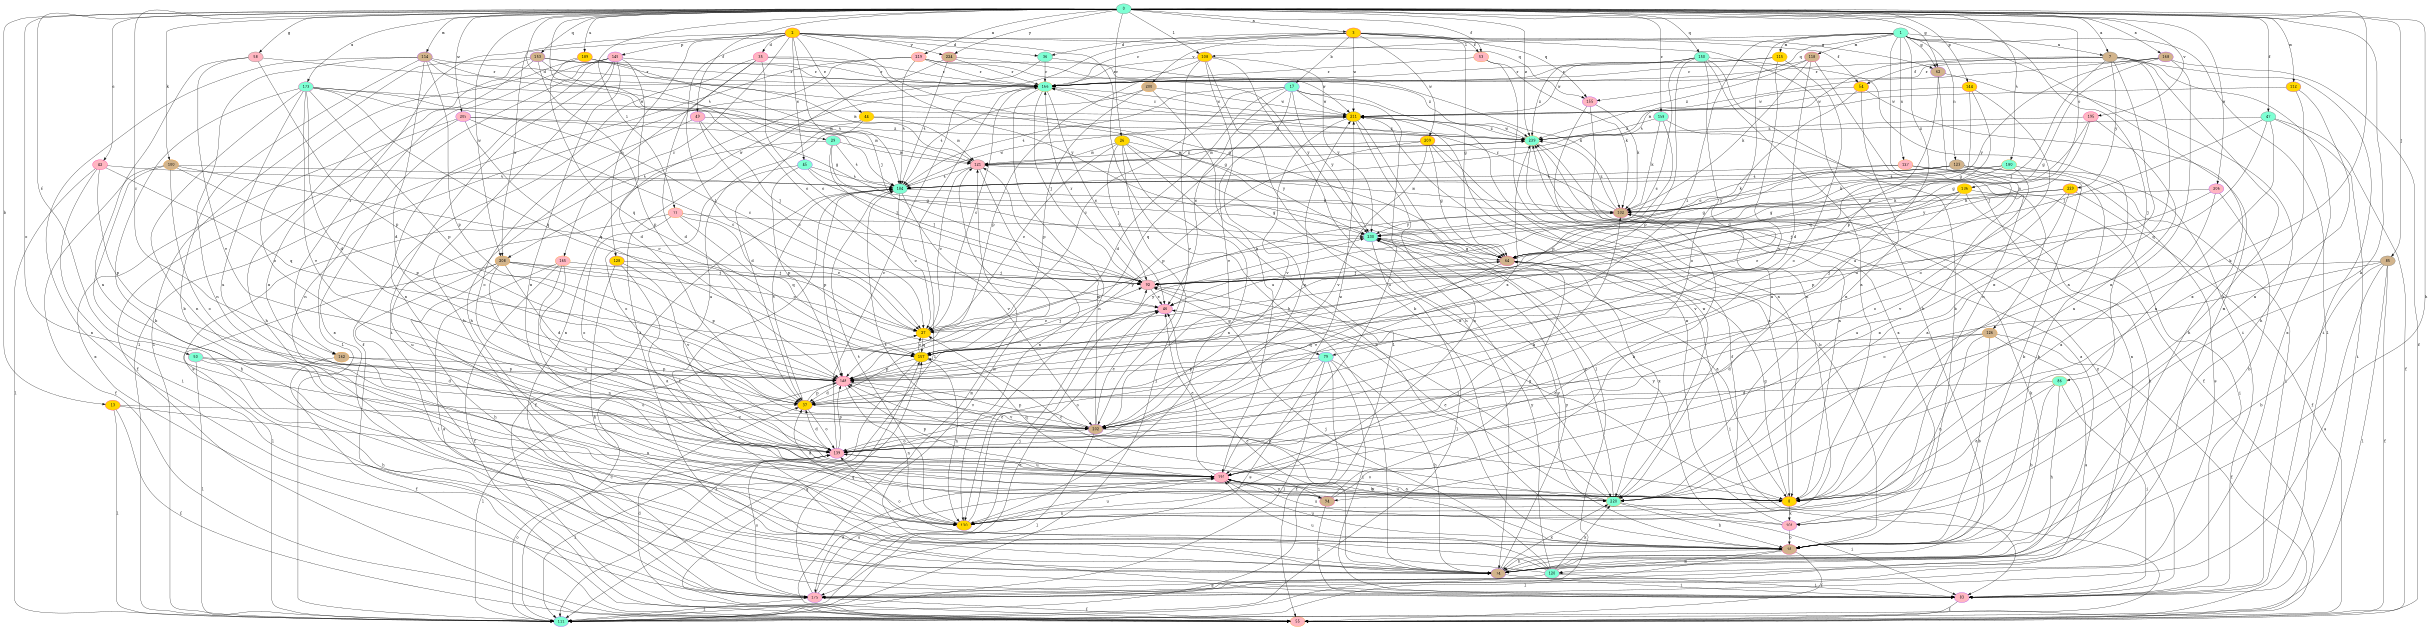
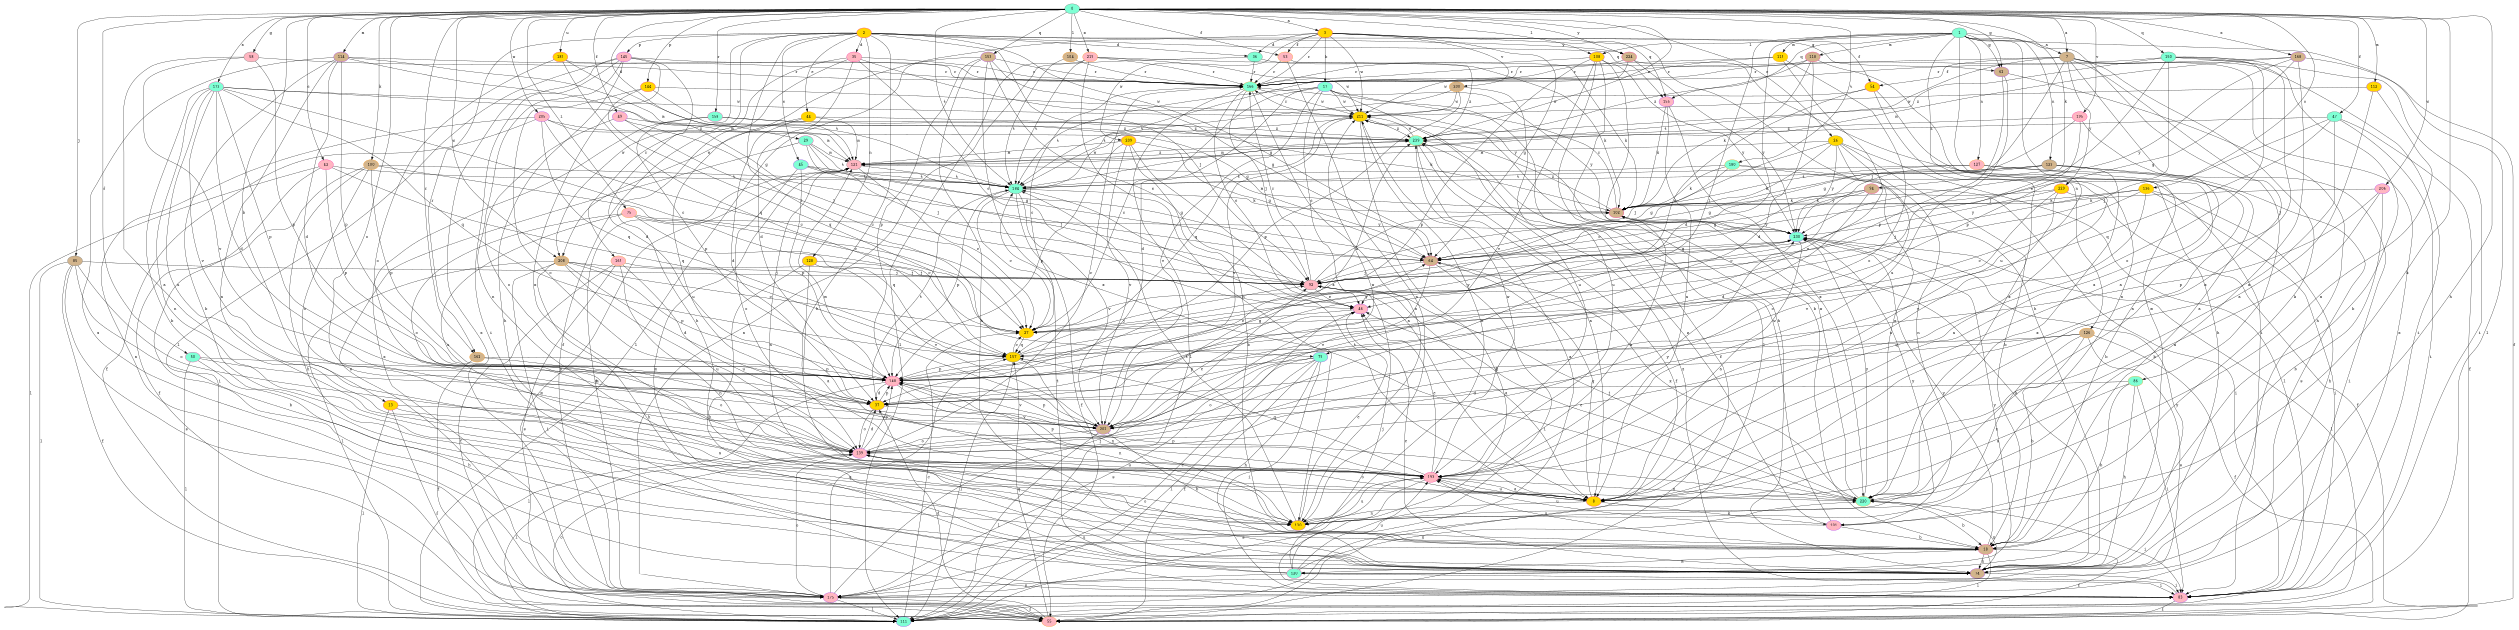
node "104": added
edge "175" -> "121": added, label "m"
edge "193" -> "94": now "193" -> "230"
